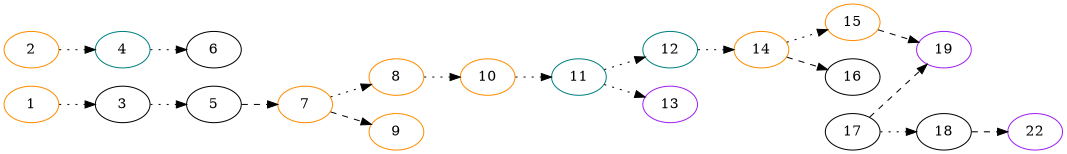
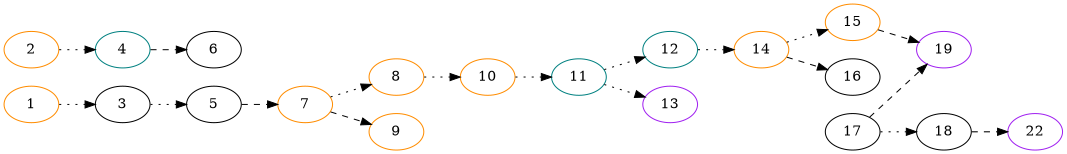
edge "4" -> "6": style dotted -> dashed
